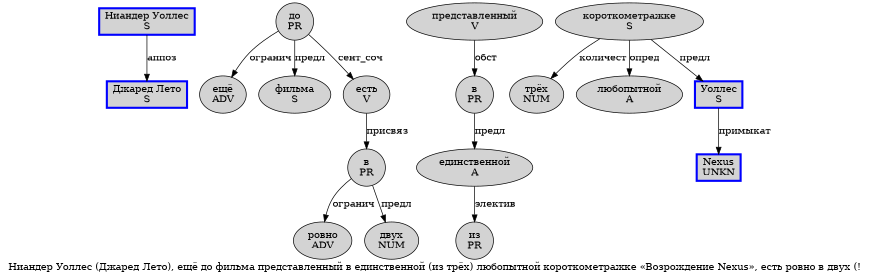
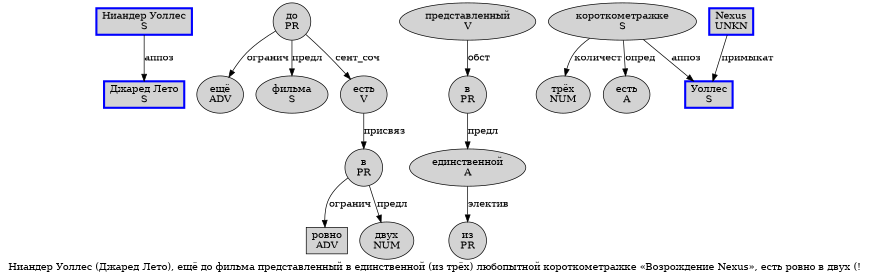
edge "короткометражке S" -> "Уоллес S": label "предл" -> "аппоз"
node "любопытной A": label "любопытной A" -> "есть A"
edge "Уоллес S" -> "Nеxus UNKN": reversed
node "ровно ADV": shape ellipse -> box
